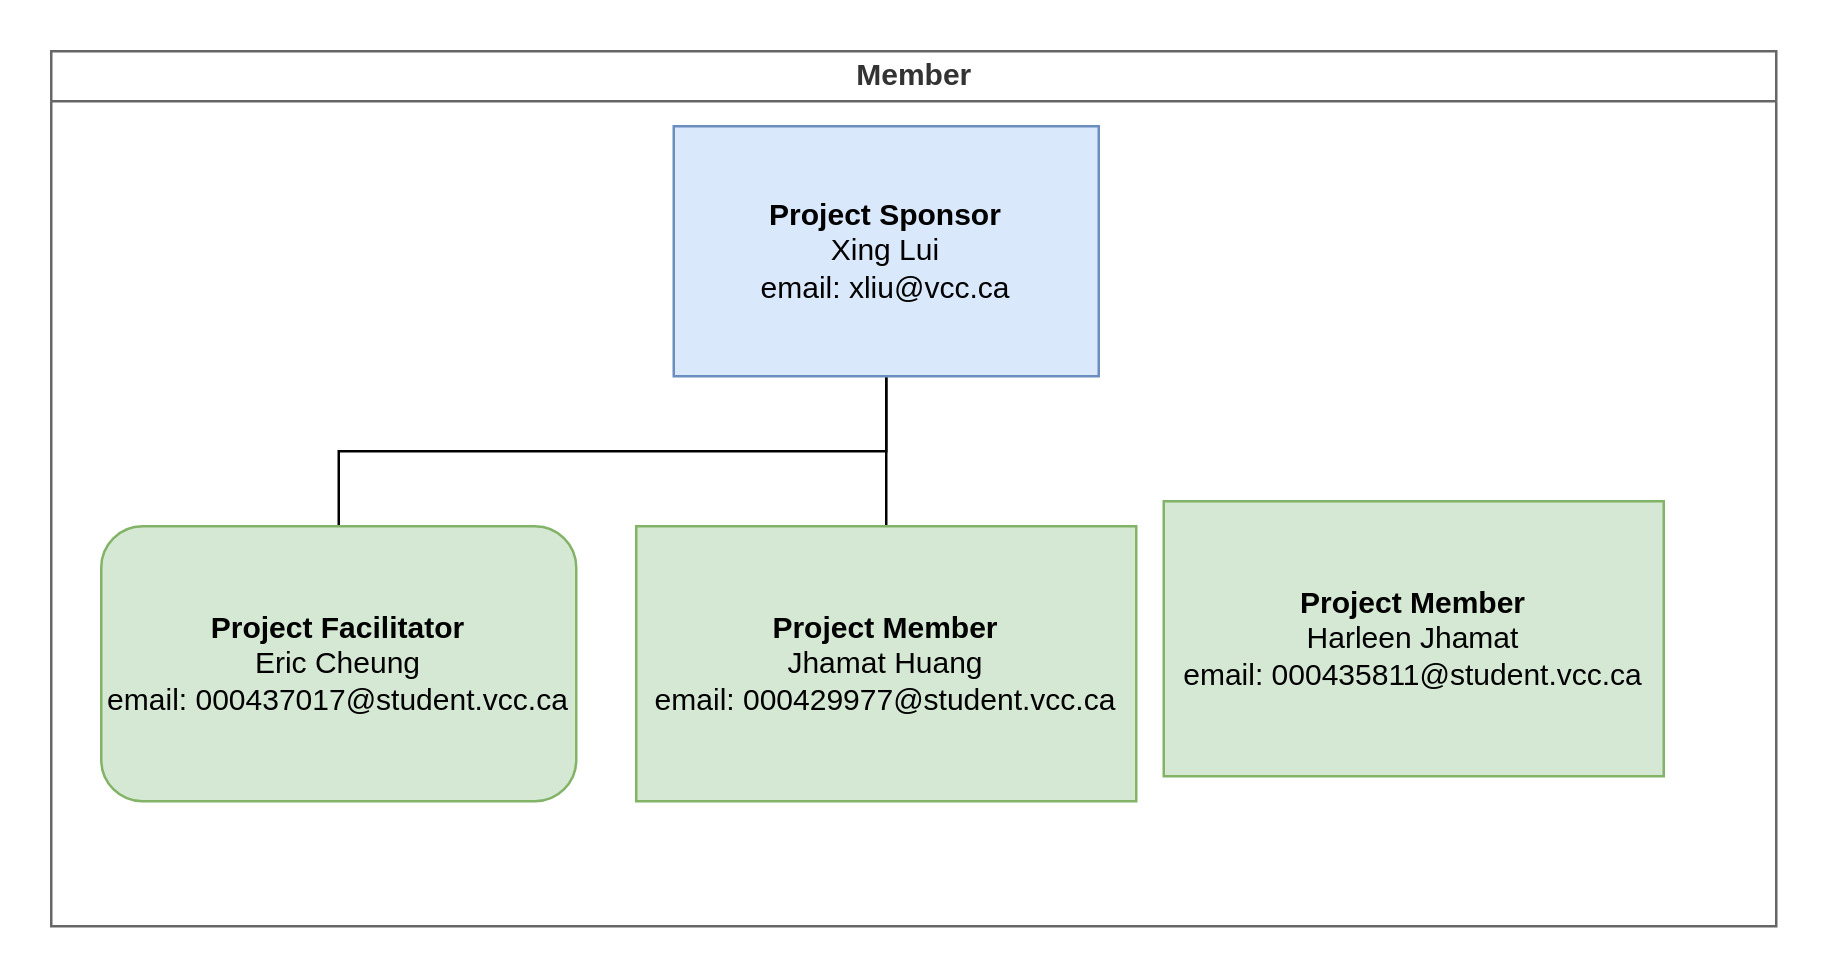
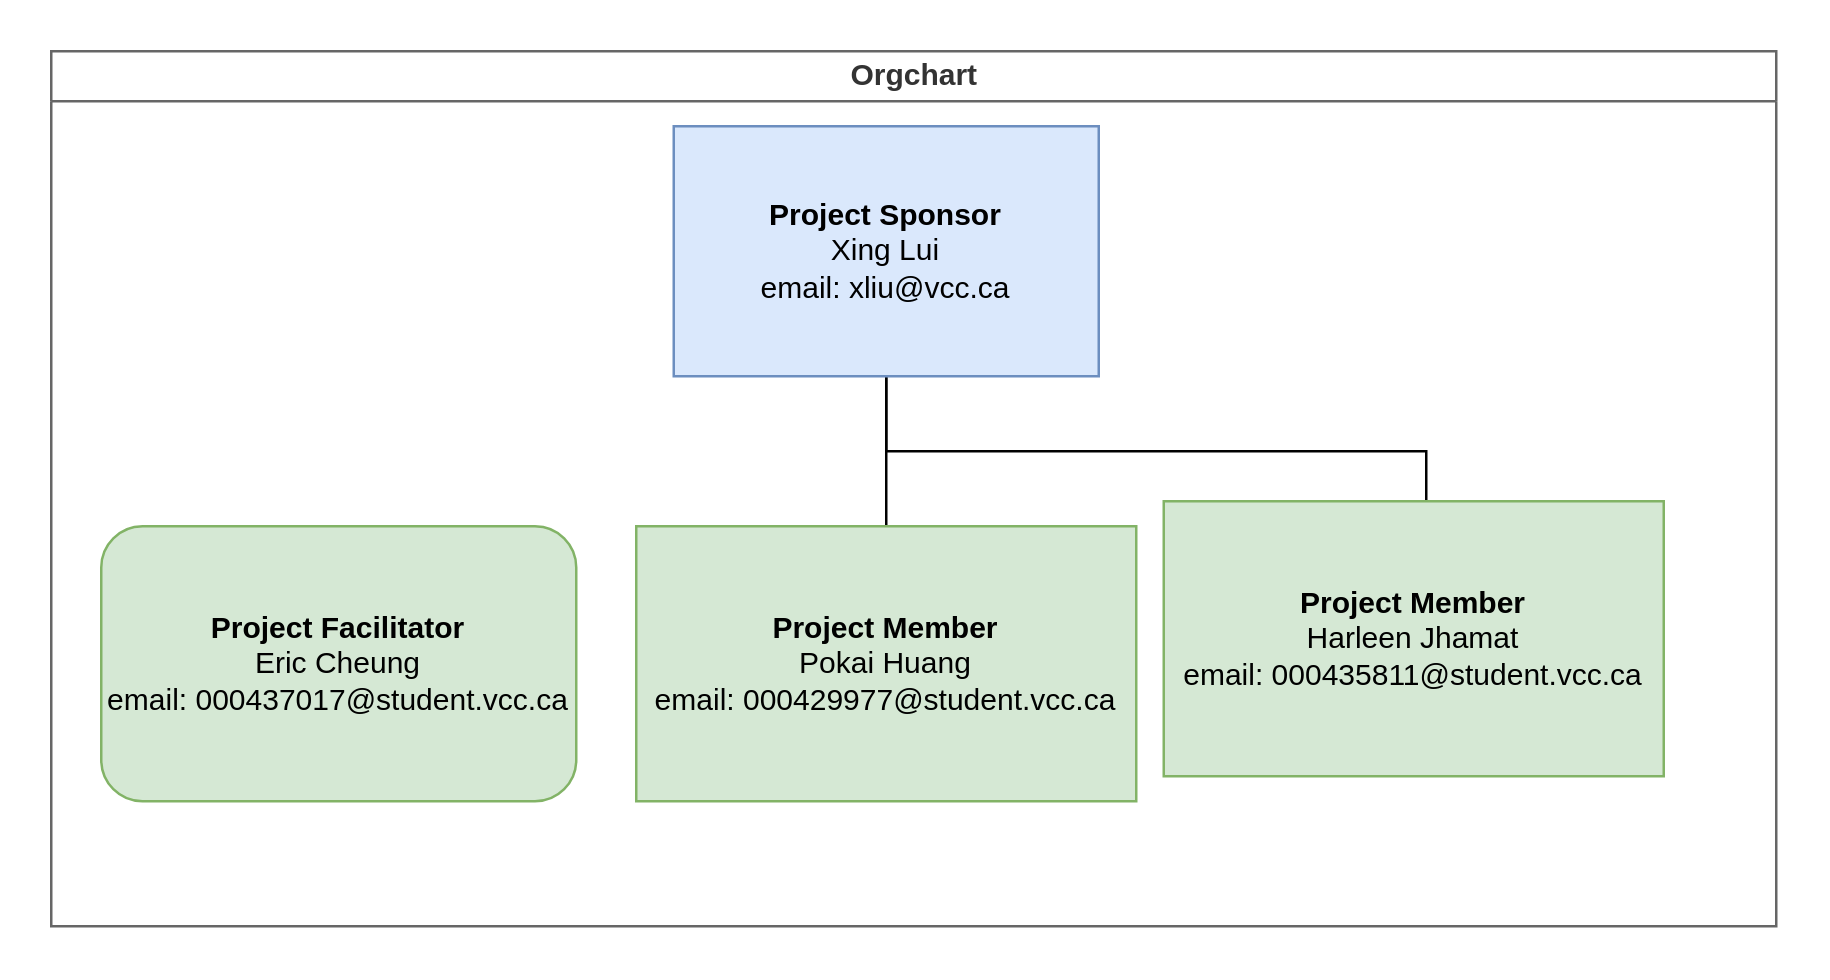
node "Member": label "Member" -> "Orgchart"
edge "Project Sponsor Xing Lui email: xliu@vcc.ca" -- "Project Facilitator Eric Cheung email: 000437017@student.vcc.ca": removed
edge "Project Sponsor Xing Lui email: xliu@vcc.ca" -- "Project Member Harleen Jhamat email: 000435811@student.vcc.ca": added
node "Project Member Jhamat Huang email: 000429977@student.vcc.ca": label "Project Member Jhamat Huang email: 000429977@student.vcc.ca" -> "Project Member Pokai Huang email: 000429977@student.vcc.ca"
